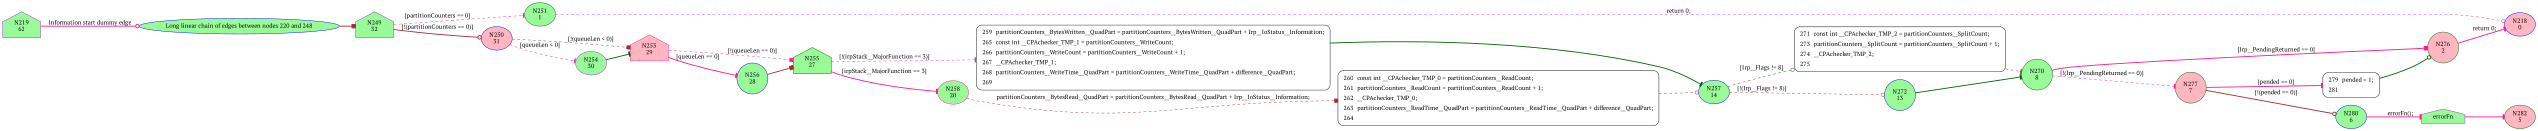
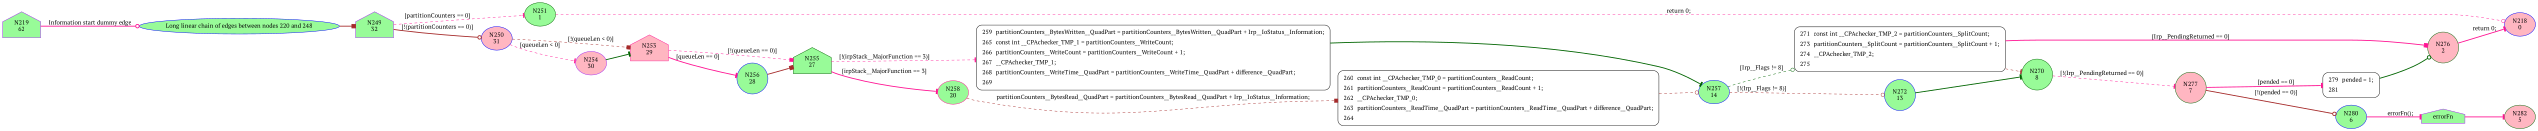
edge "N270 8" -> "N276 2": now "271" -> "N276 2"
node "N254 30": fillcolor palegreen -> lightpink
